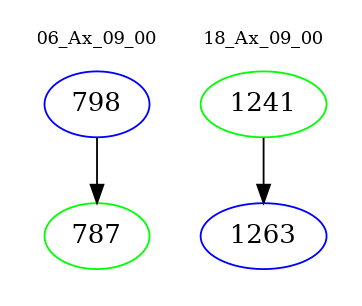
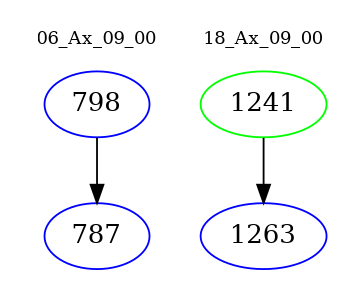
node "787": color green -> blue
